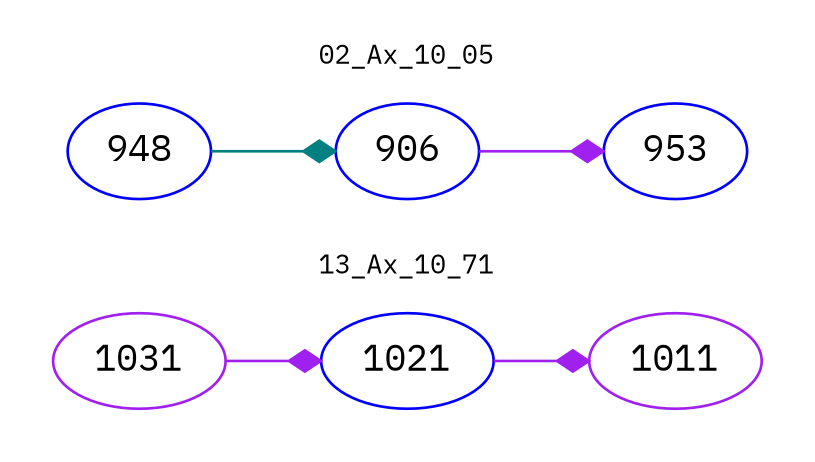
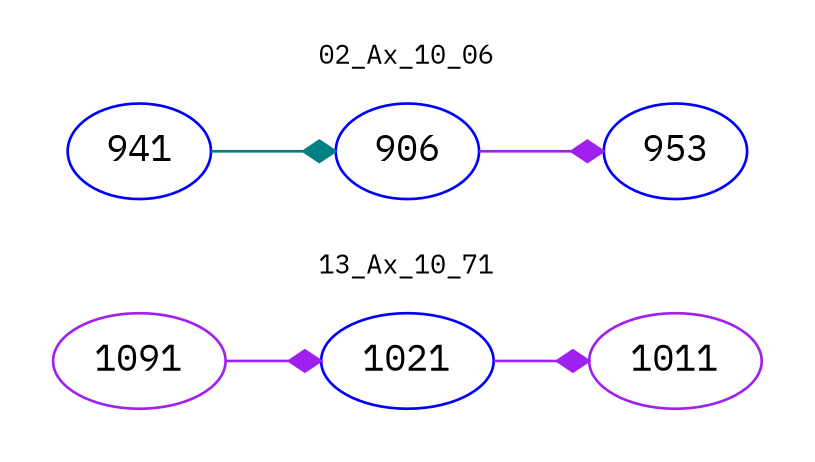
cluster "02_Ax_10_05": label "02_Ax_10_05" -> "02_Ax_10_06"
node "948": label "948" -> "941"
node "1031": label "1031" -> "1091"
